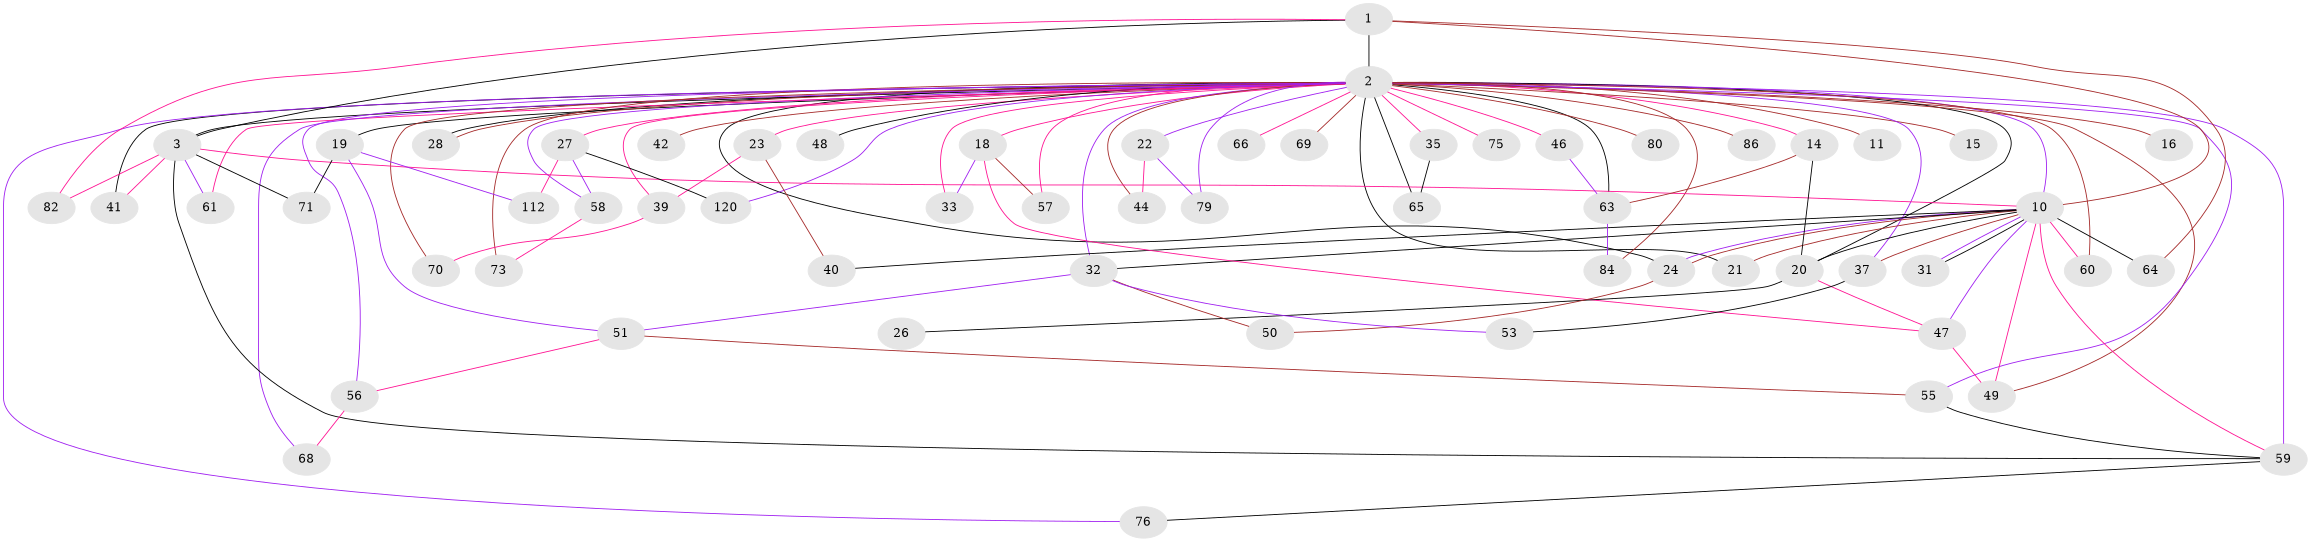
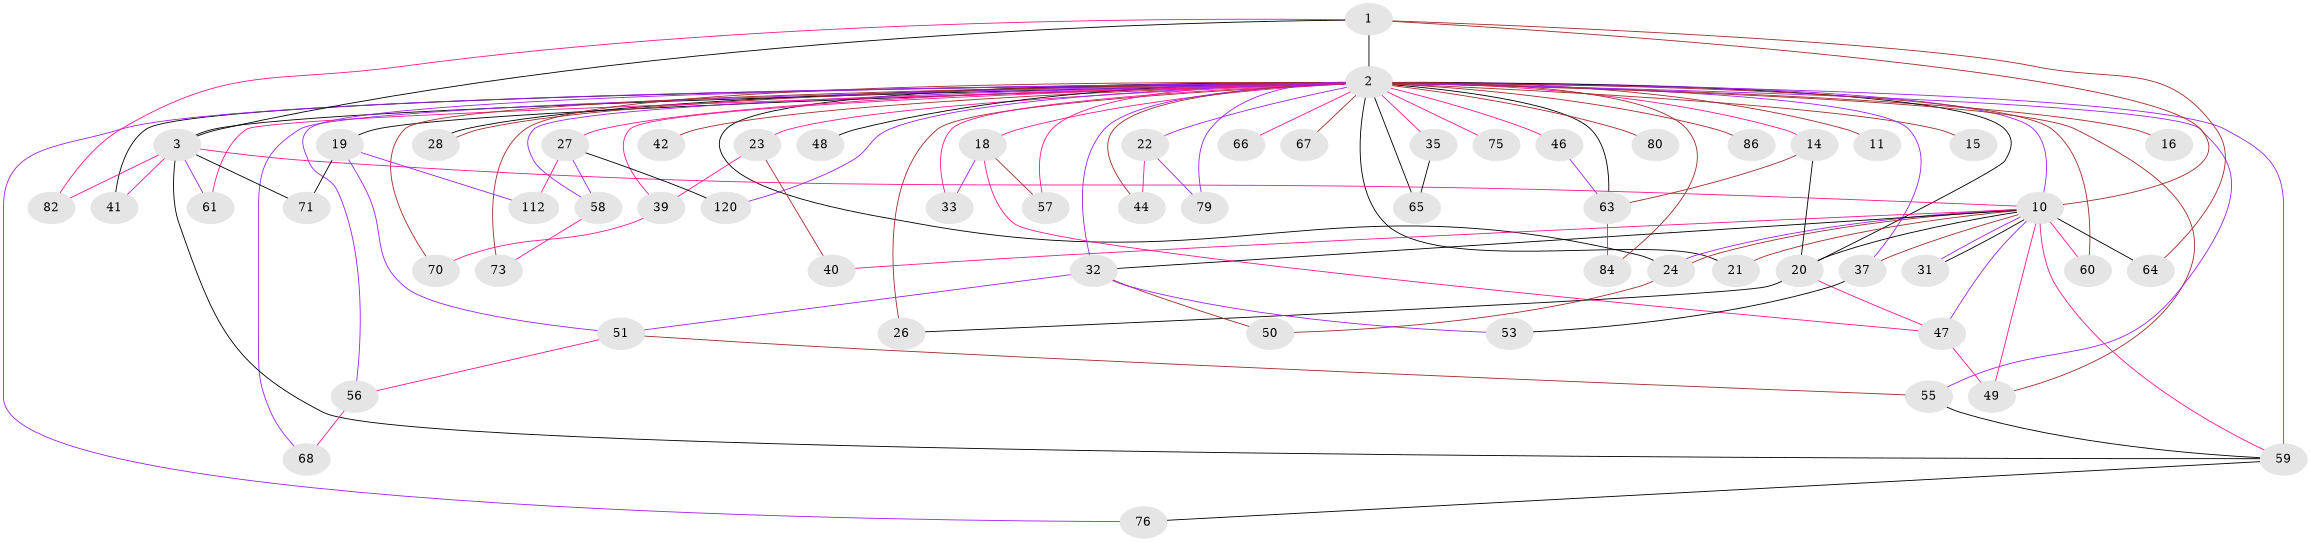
edge "2" -- "26": added
node "69": label "69" -> "67"
edge "10" -- "40": color black -> deeppink
